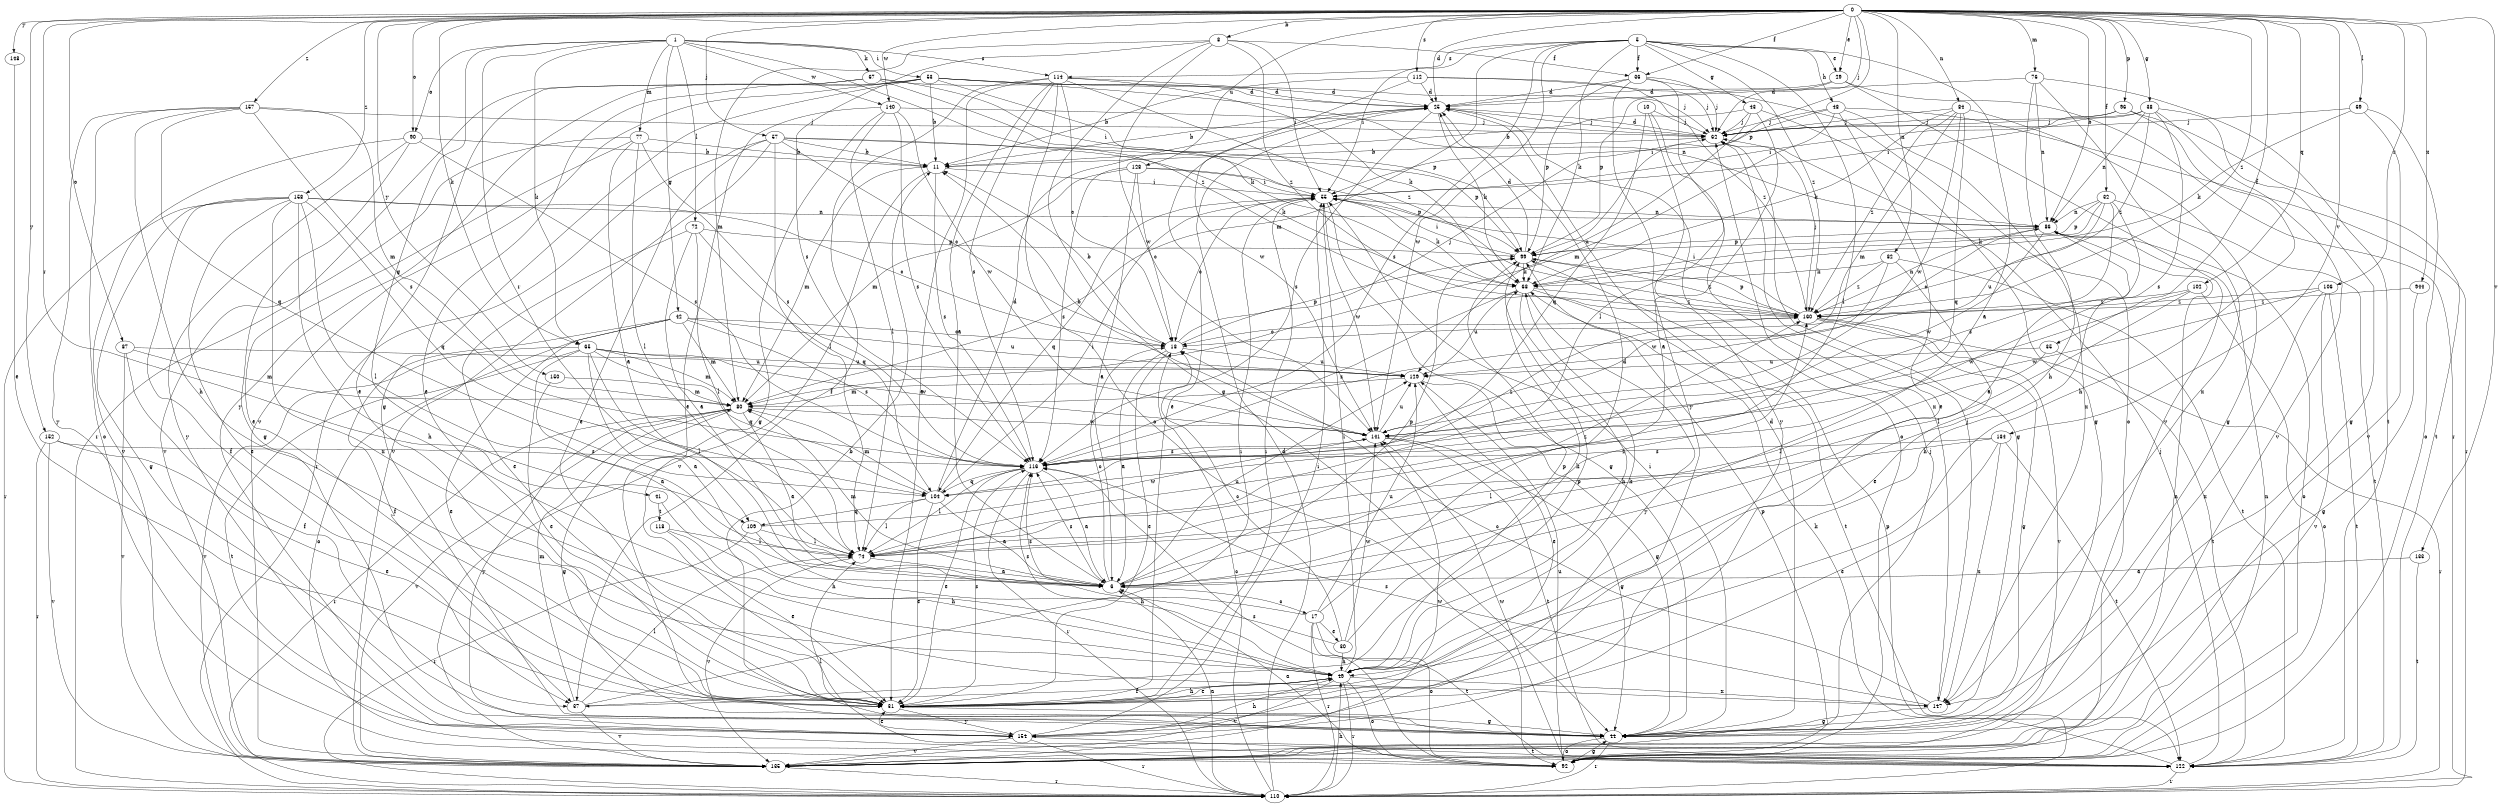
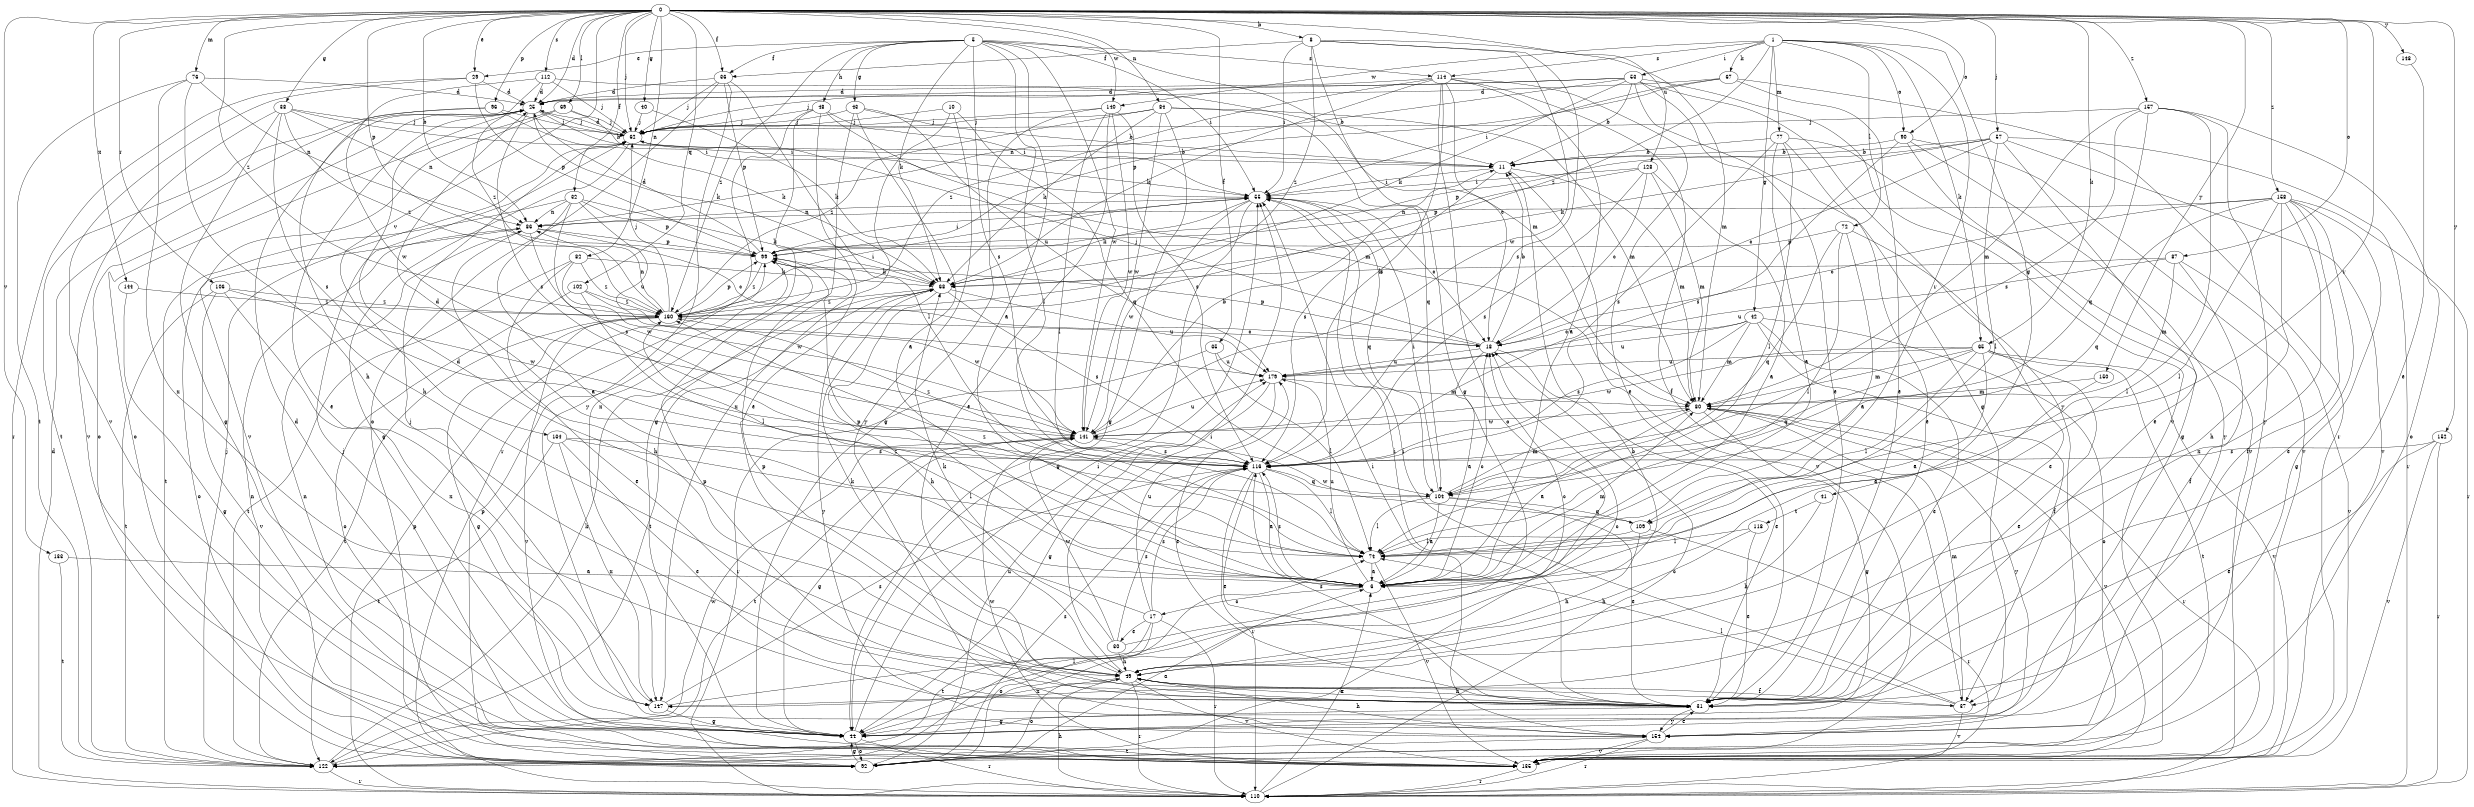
node "40": added
edge "87" -> "68": added, label "k"
node "944": label "944" -> "144"
node "129": label "129" -> "179"
edge "157" -> "49": label "h" -> "l"
